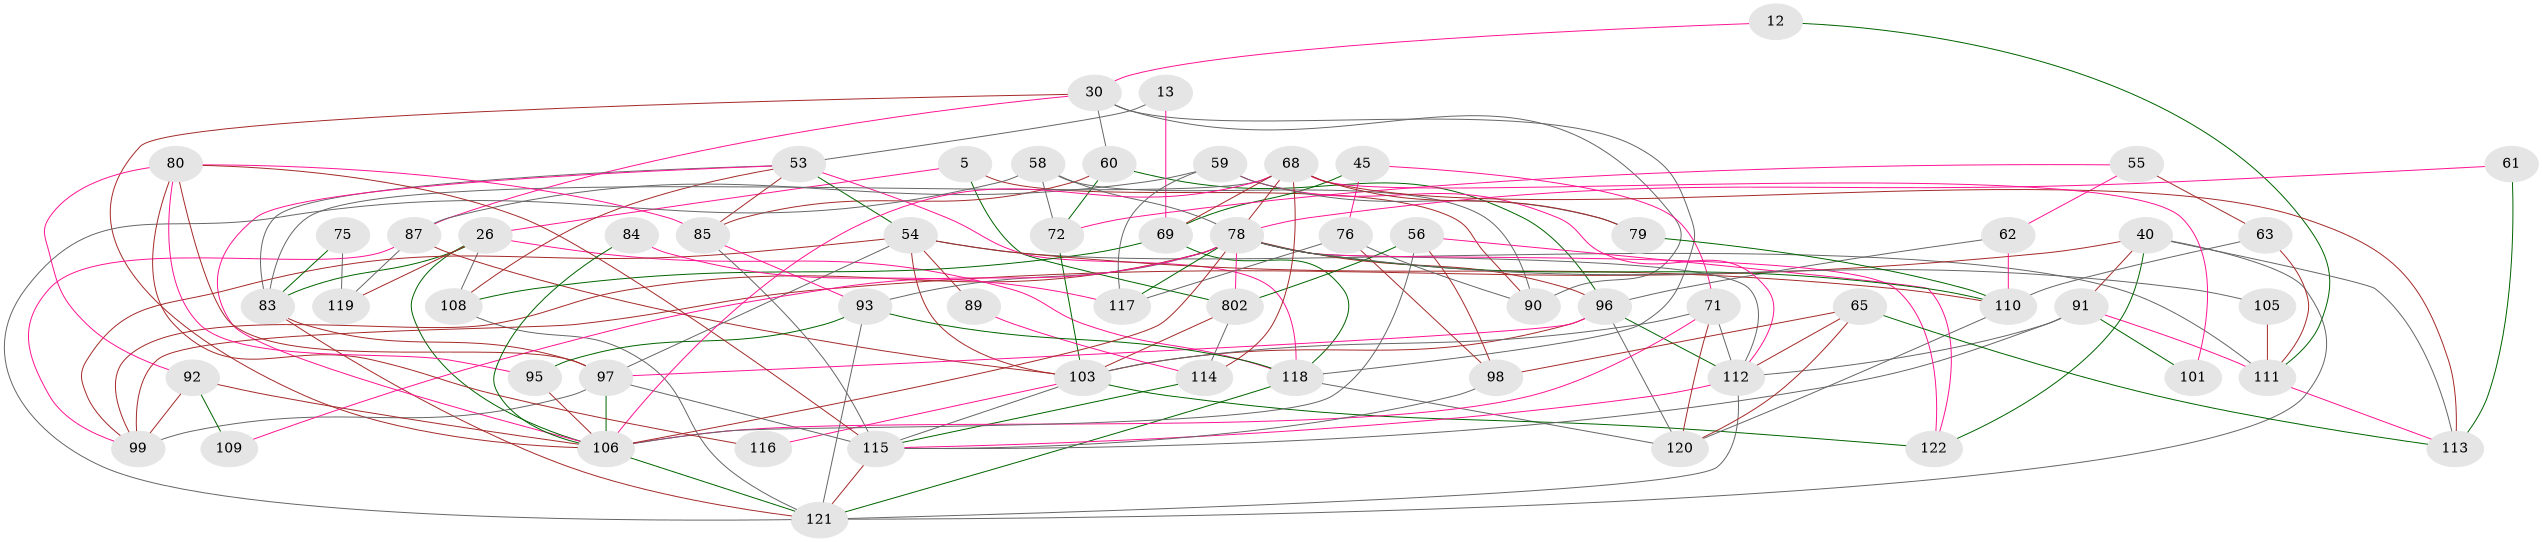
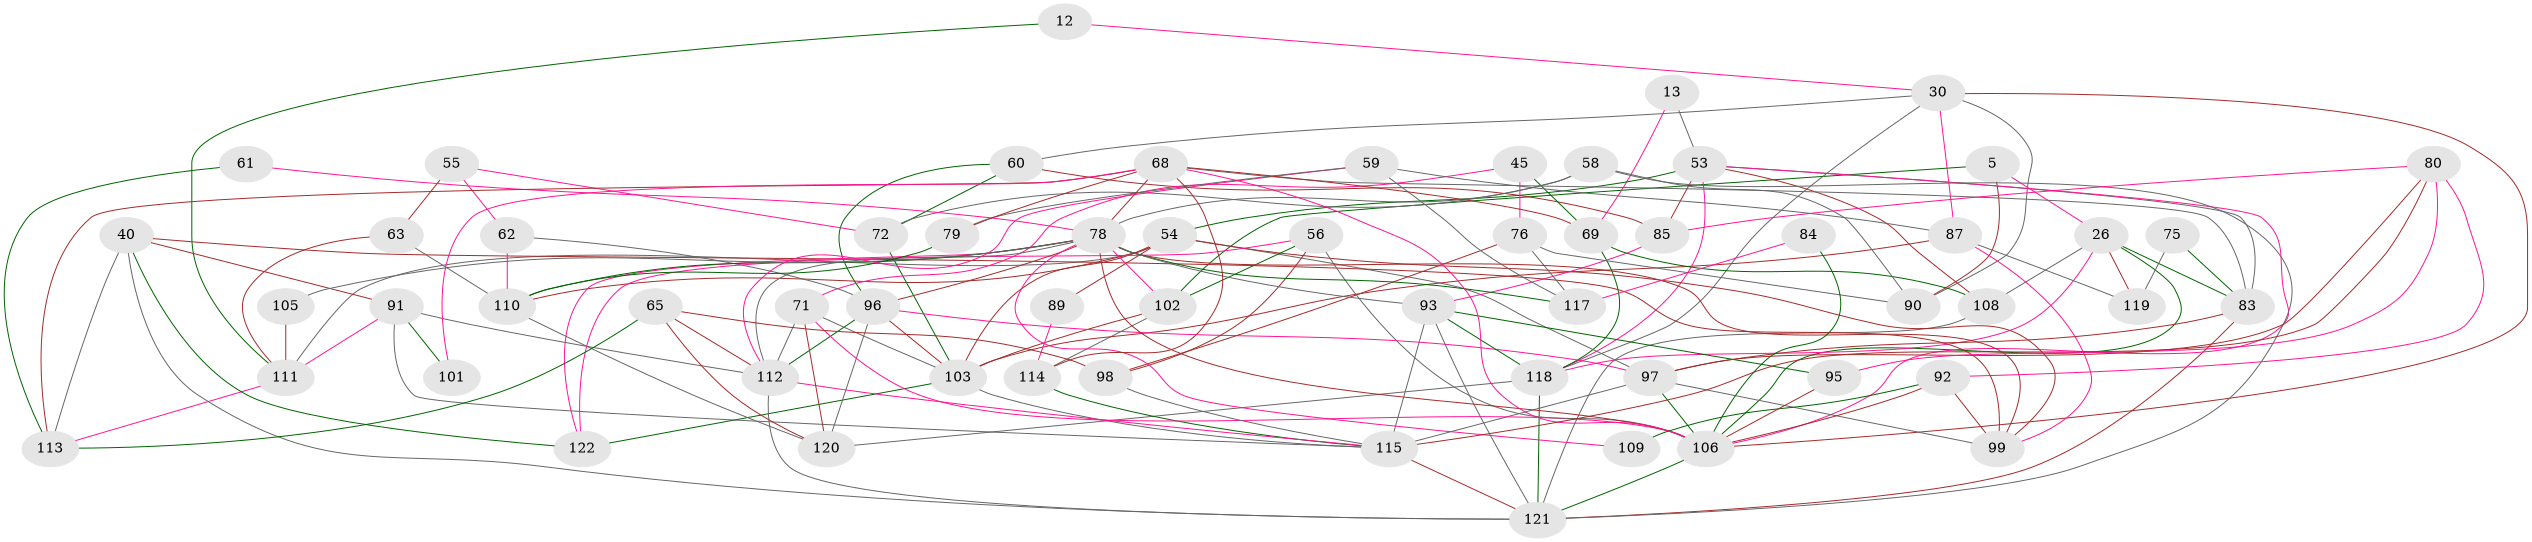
node "802": label "802" -> "102"
edge "85" -- "115": now "93" -- "115"
node "116": removed
